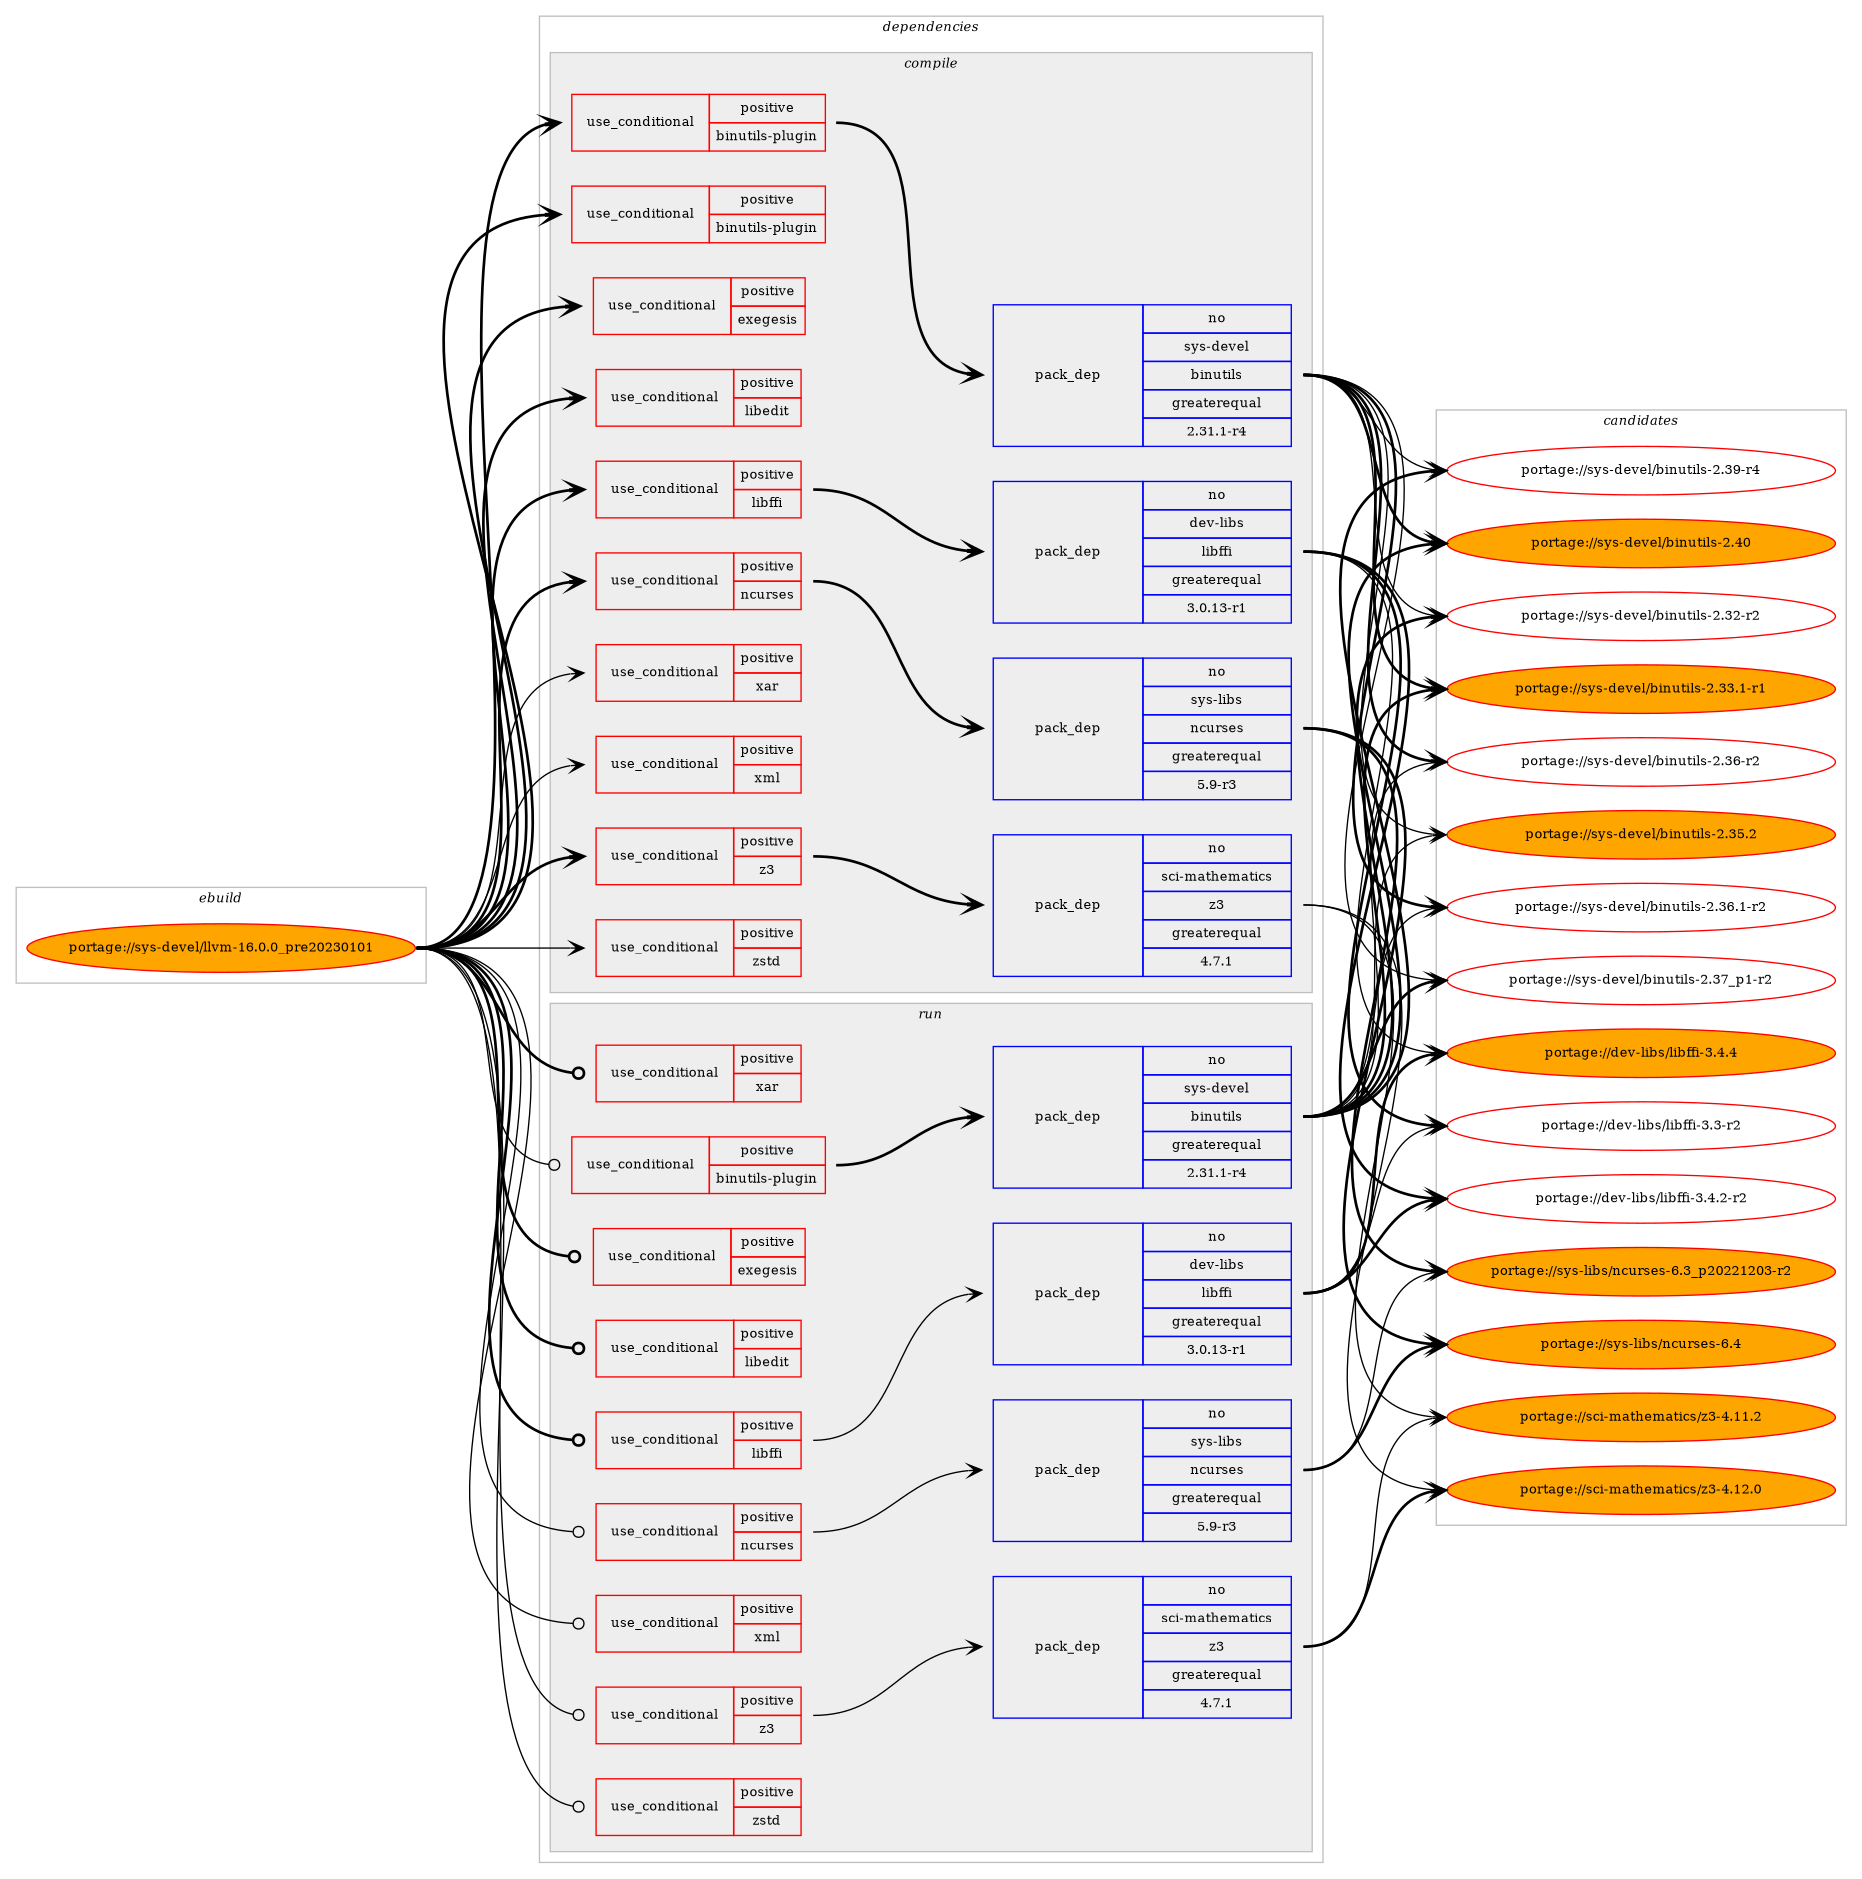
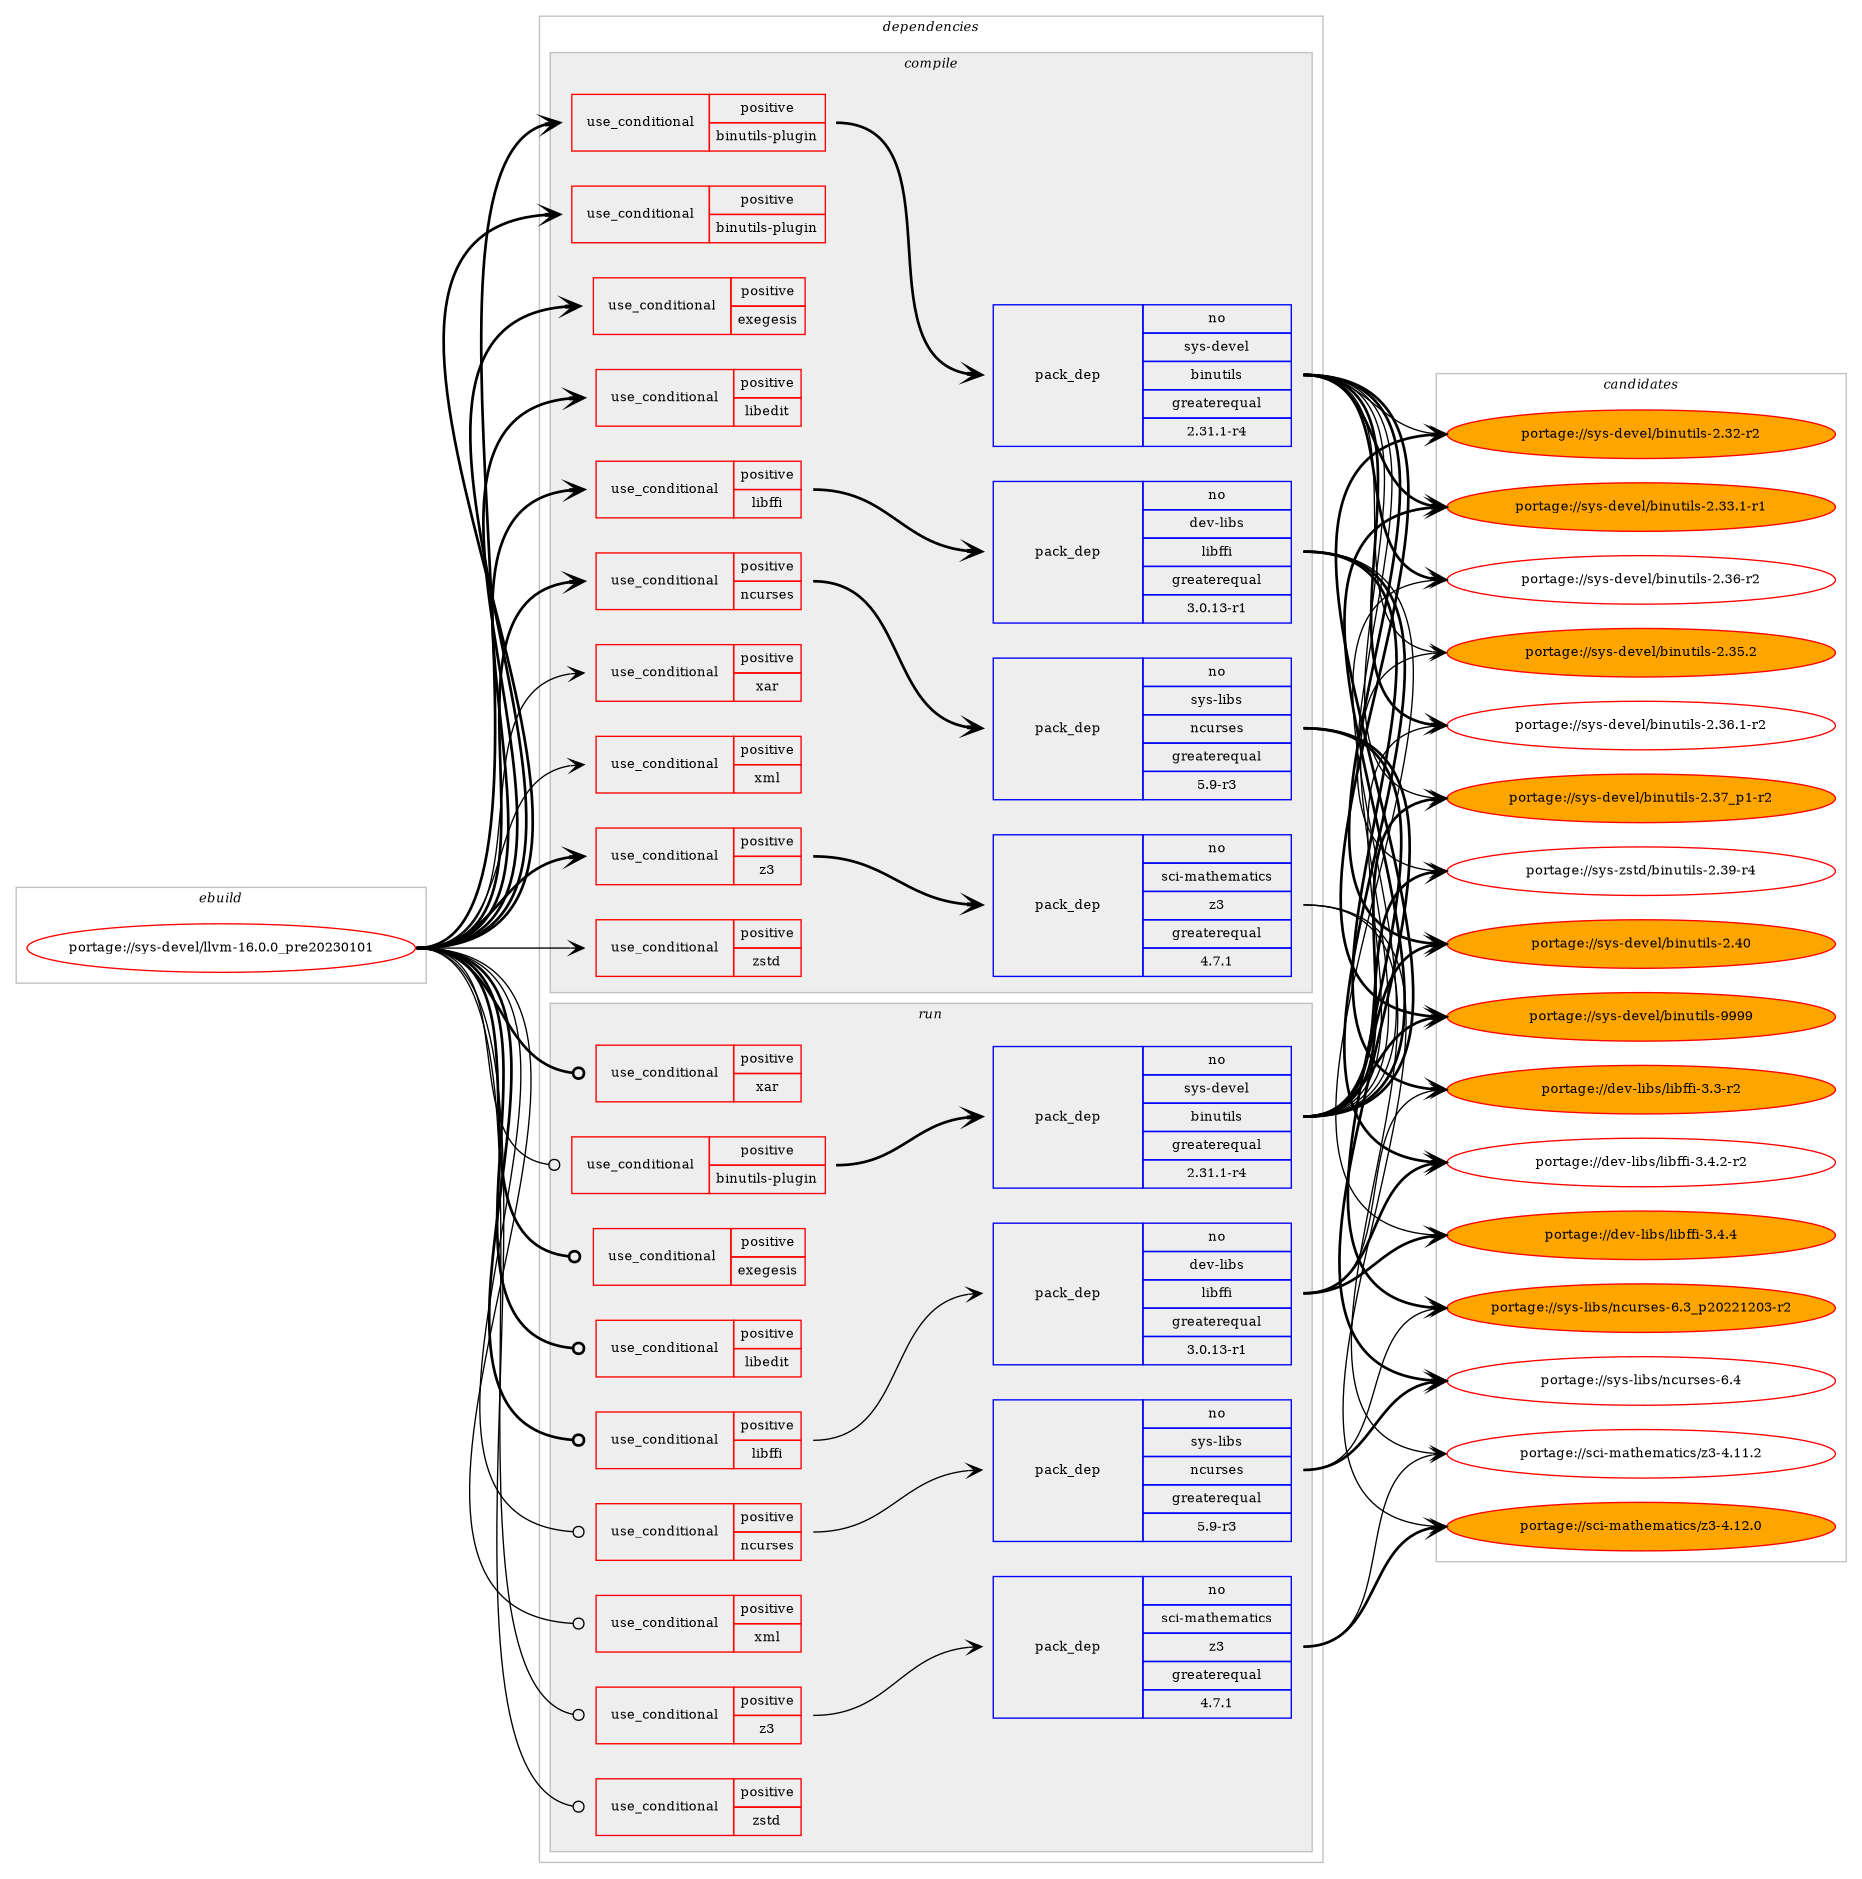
node "portage://sys-devel/binutils-2.39-r4": label "portage://sys-devel/binutils-2.39-r4" -> "portage://sys-zstd/binutils-2.39-r4"
node "portage://sys-devel/binutils-2.32-r2": fillcolor white -> orange
node "portage://sys-devel/llvm-16.0.0_pre20230101": fillcolor orange -> white
node "portage://sys-devel/binutils-2.37_p1-r2": fillcolor white -> orange
node "portage://sys-devel/binutils-9999": added
node "portage://dev-libs/libffi-3.3-r2": fillcolor white -> orange
node "portage://sys-libs/ncurses-6.4": fillcolor orange -> white
node "portage://sci-mathematics/z3-4.11.2": fillcolor orange -> white
